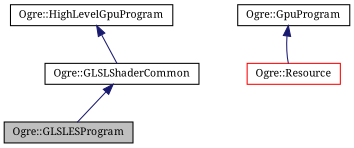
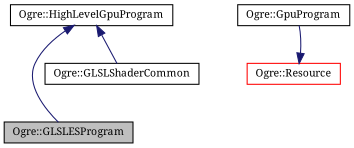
edge "Ogre::Resource" -> "Ogre::GpuProgram": reversed
edge "Ogre::GLSLESProgram" -> "Ogre::GLSLShaderCommon": now "Ogre::GLSLESProgram" -> "Ogre::HighLevelGpuProgram"
